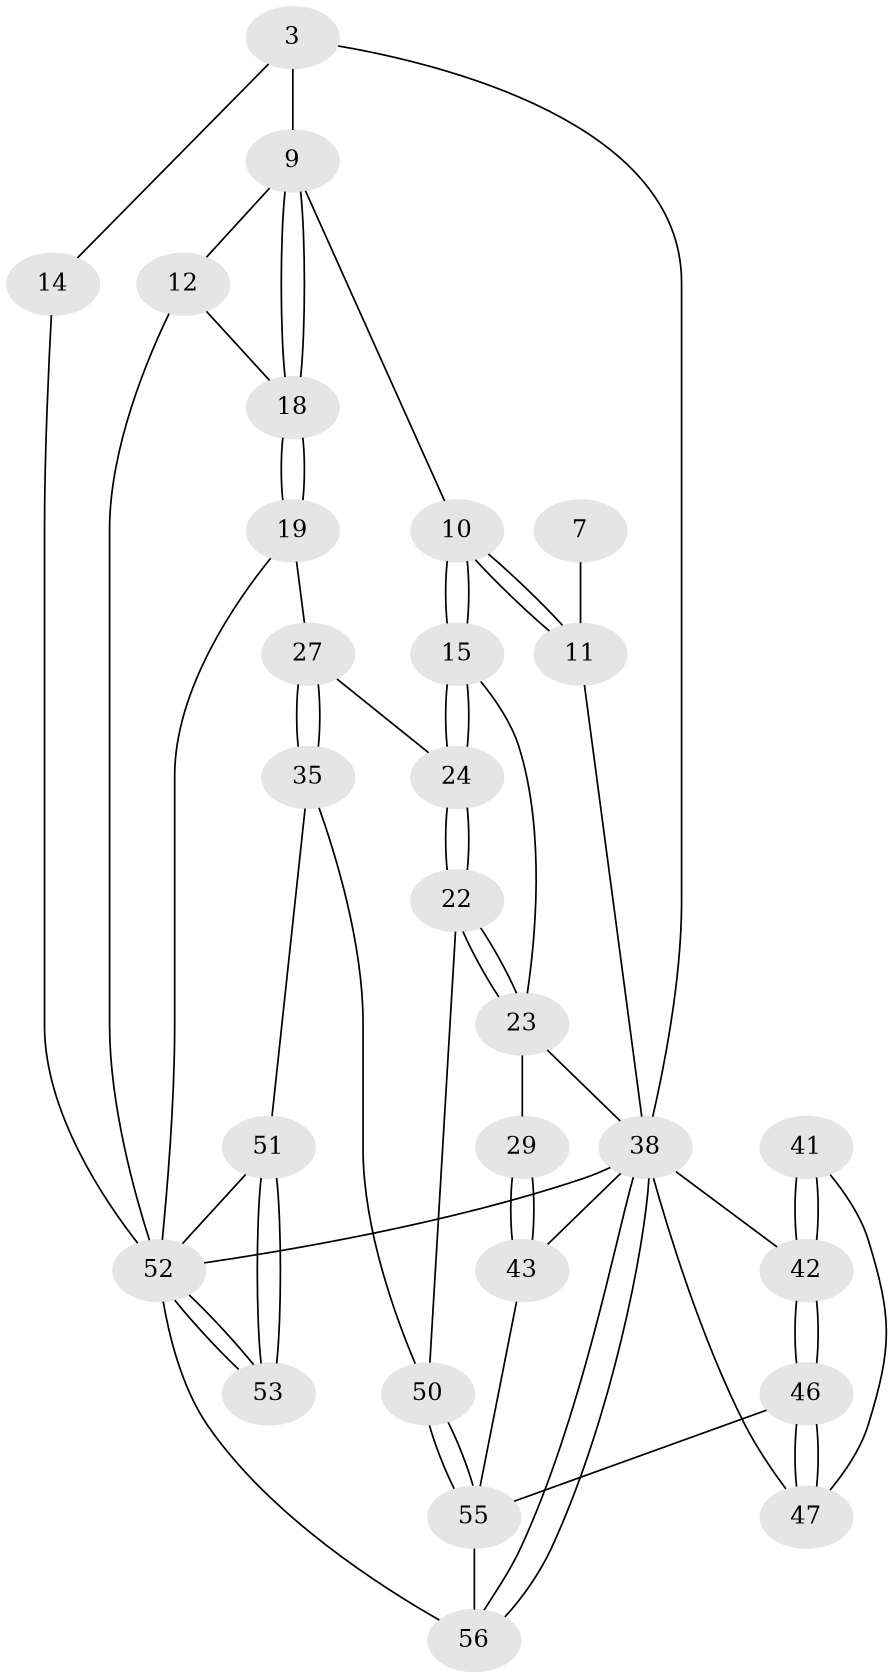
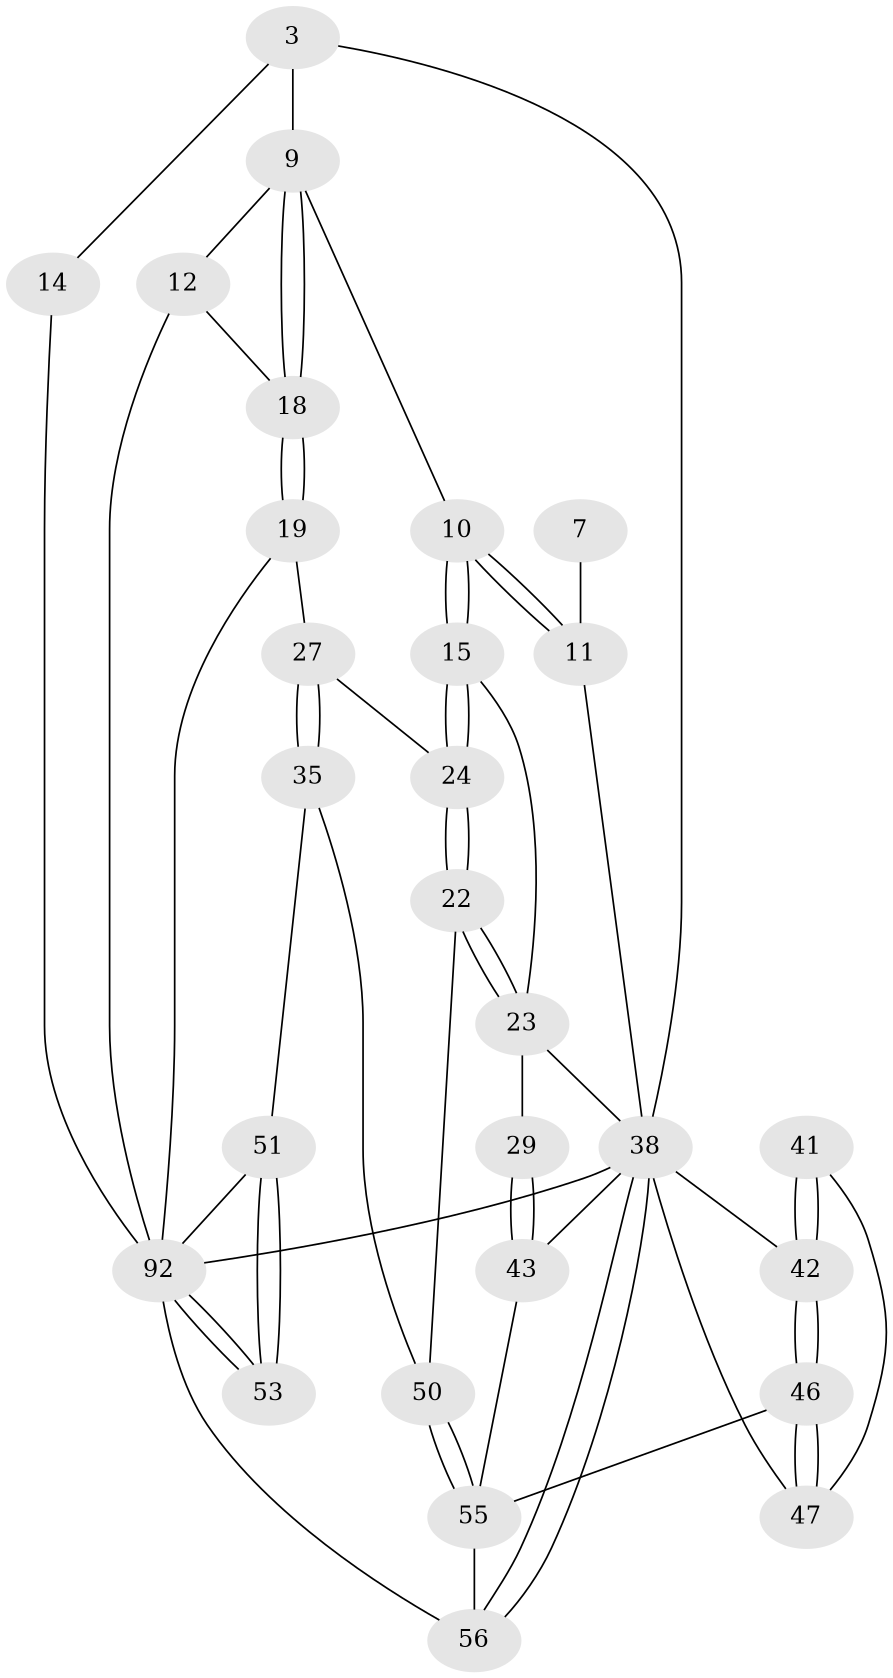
node "52": label "52" -> "92"
